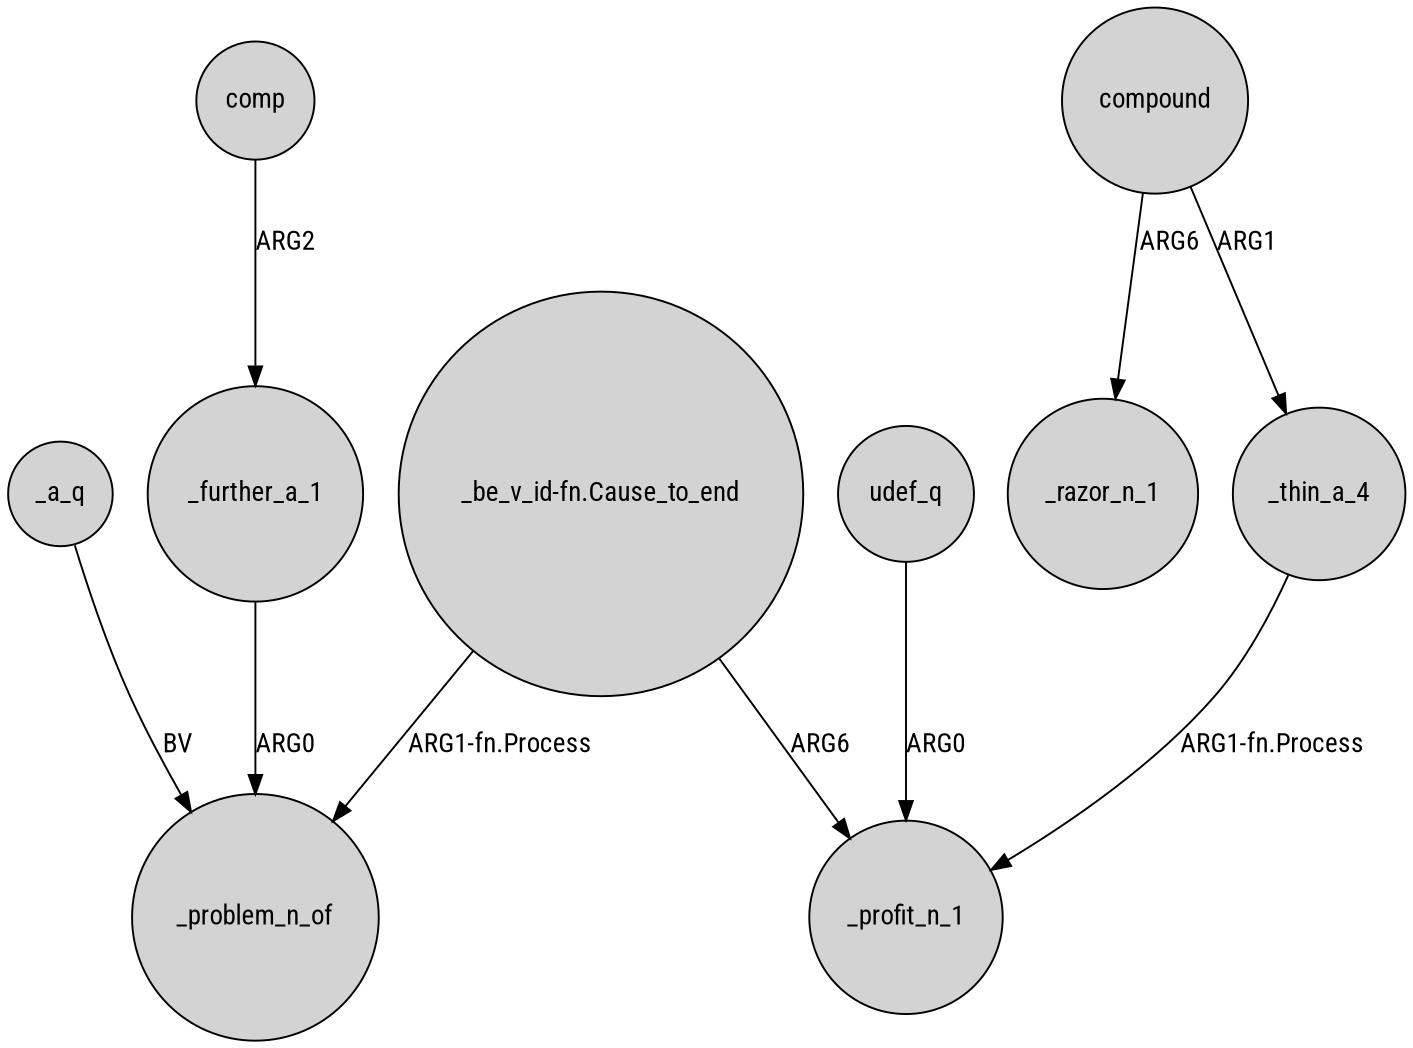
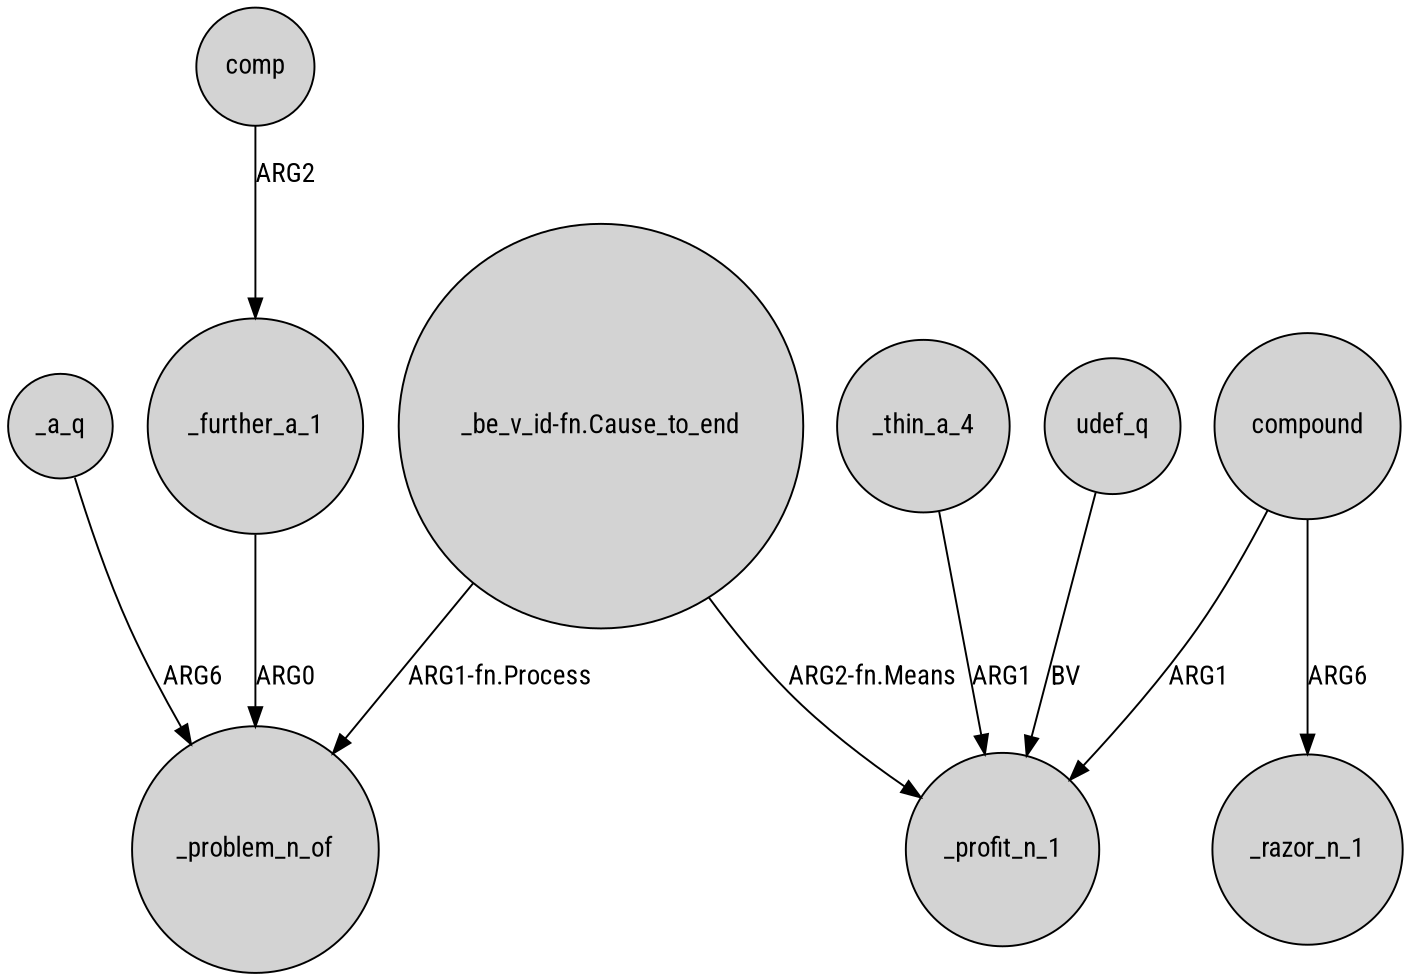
edge "compound" -> "_thin_a_4": now "compound" -> "_profit_n_1"
edge "_a_q" -> "_problem_n_of": label "BV" -> "ARG6"
edge "_be_v_id-fn.Cause_to_end" -> "_profit_n_1": label "ARG6" -> "ARG2-fn.Means"
edge "udef_q" -> "_profit_n_1": label "ARG0" -> "BV"
edge "_thin_a_4" -> "_profit_n_1": label "ARG1-fn.Process" -> "ARG1"
